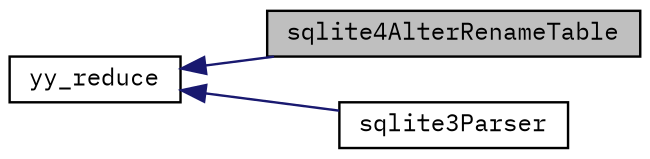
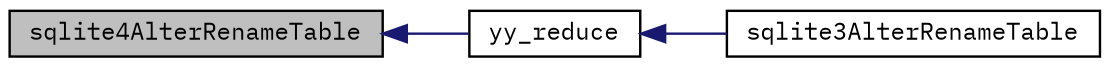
edge "sqlite4AlterRenameTable" -> "yy_reduce": reversed
node "sqlite3Parser": label "sqlite3Parser" -> "sqlite3AlterRenameTable"
